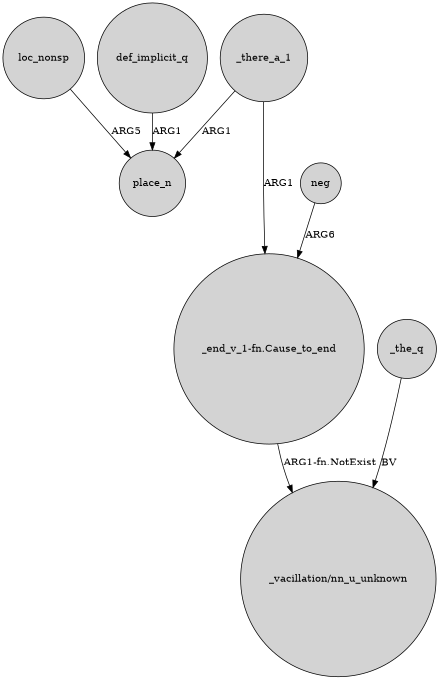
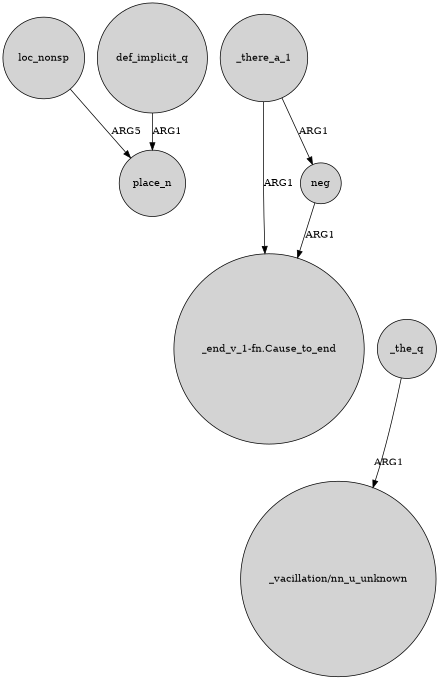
edge "_there_a_1" -> "place_n": now "_there_a_1" -> "neg"
edge "neg" -> "_end_v_1-fn.Cause_to_end": label "ARG6" -> "ARG1"
edge "_the_q" -> "_vacillation/nn_u_unknown": label "BV" -> "ARG1"
edge "_end_v_1-fn.Cause_to_end" -> "_vacillation/nn_u_unknown": removed, label "ARG1-fn.NotExist"
